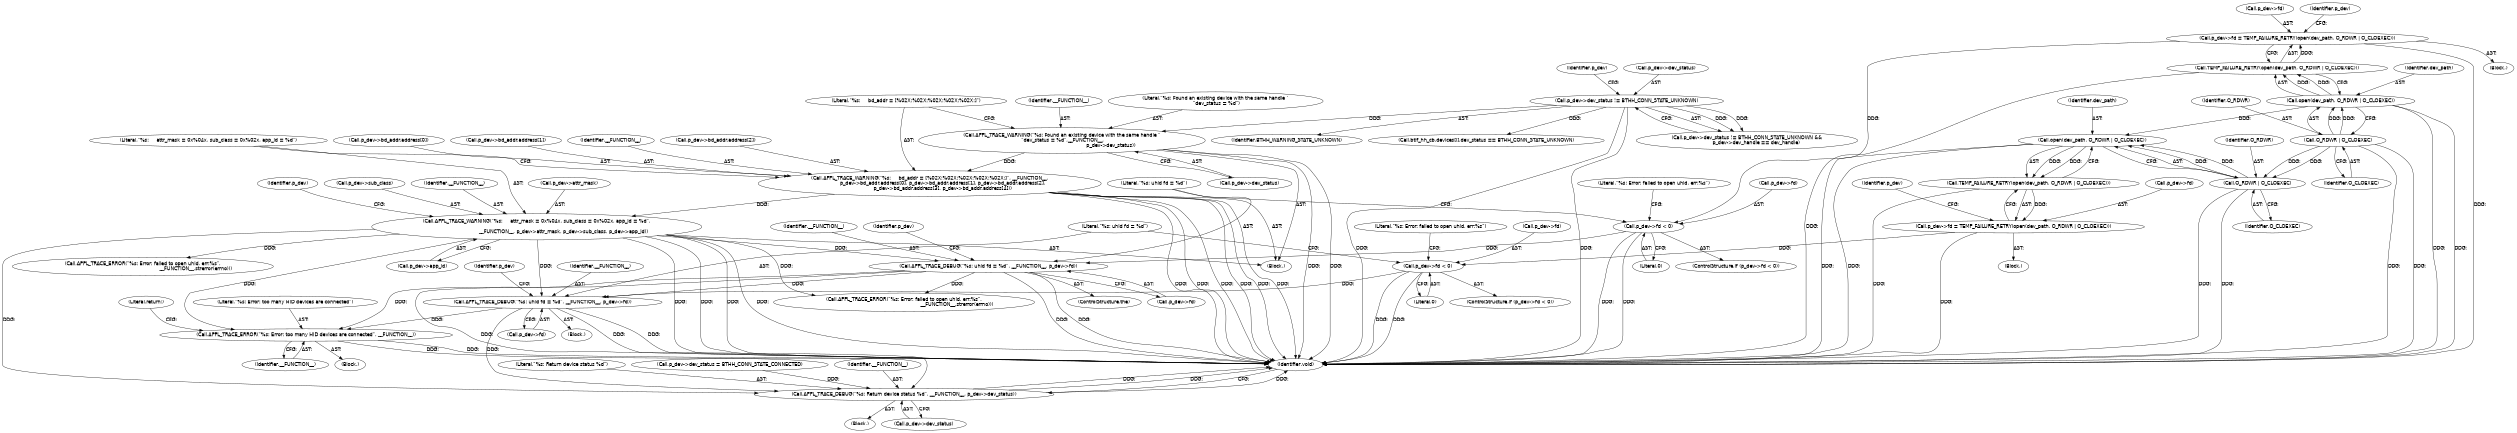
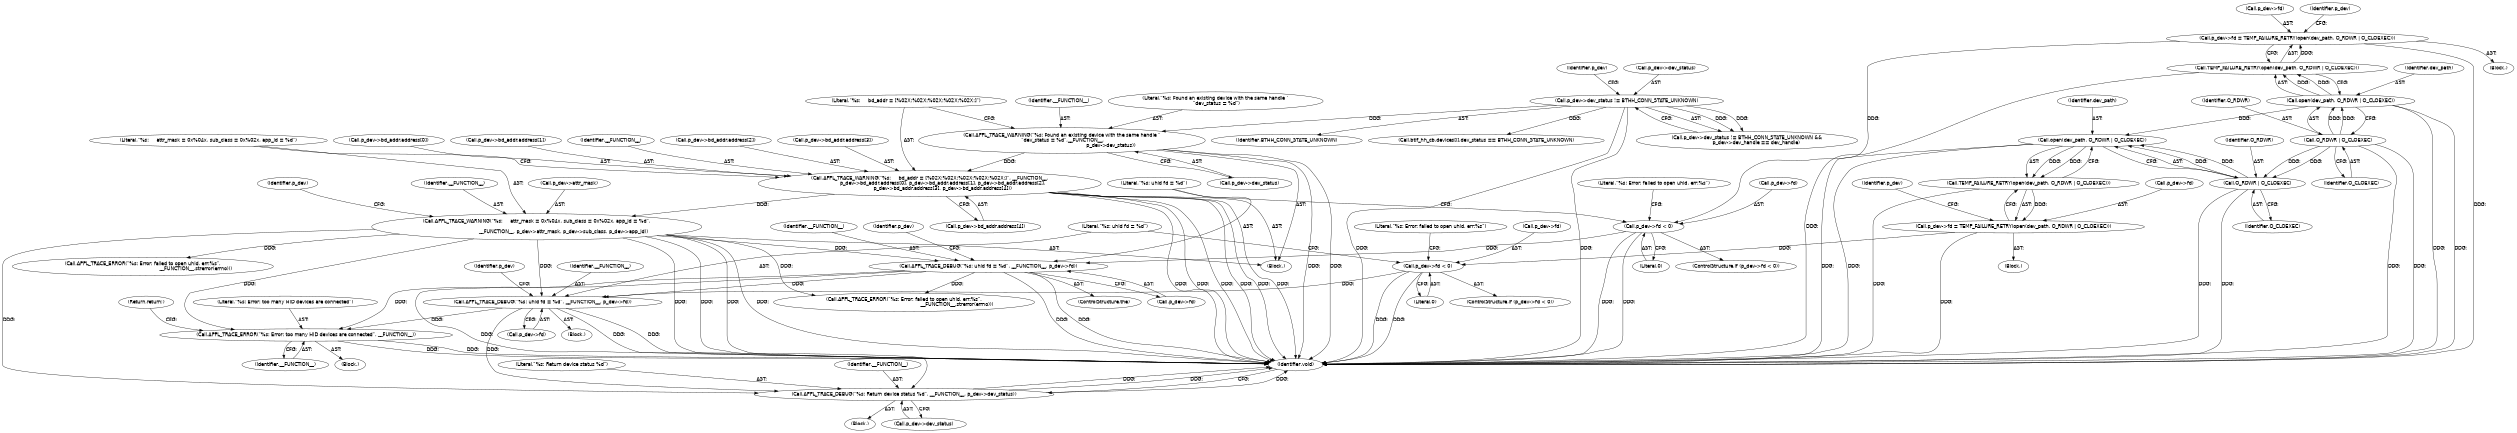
node "(Call,p_dev->bd_addr.address[3])": added
node "(Identifier,BTHH_WARNING_STATE_UNKNOWN)": label "(Identifier,BTHH_WARNING_STATE_UNKNOWN)" -> "(Identifier,BTHH_CONN_STATE_UNKNOWN)"
node "(Call,p_dev->sub_class)": removed
node "(Call,p_dev->bd_addr.address[4])": added
node "(Call,p_dev->app_id)": removed
node "(Literal,return;)": label "(Literal,return;)" -> "(Return,return;)"
node "(Call,p_dev->dev_status = BTHH_CONN_STATE_CONNECTED)": removed
